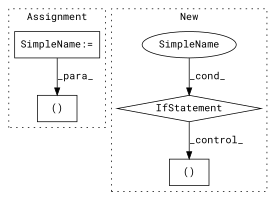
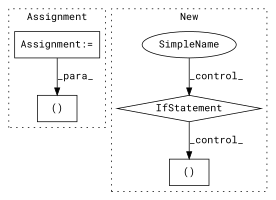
node "SimpleName:=": label "SimpleName:=" -> "Assignment:="
edge "SimpleName" -> "IfStatement": label "_cond_" -> "_control_"
